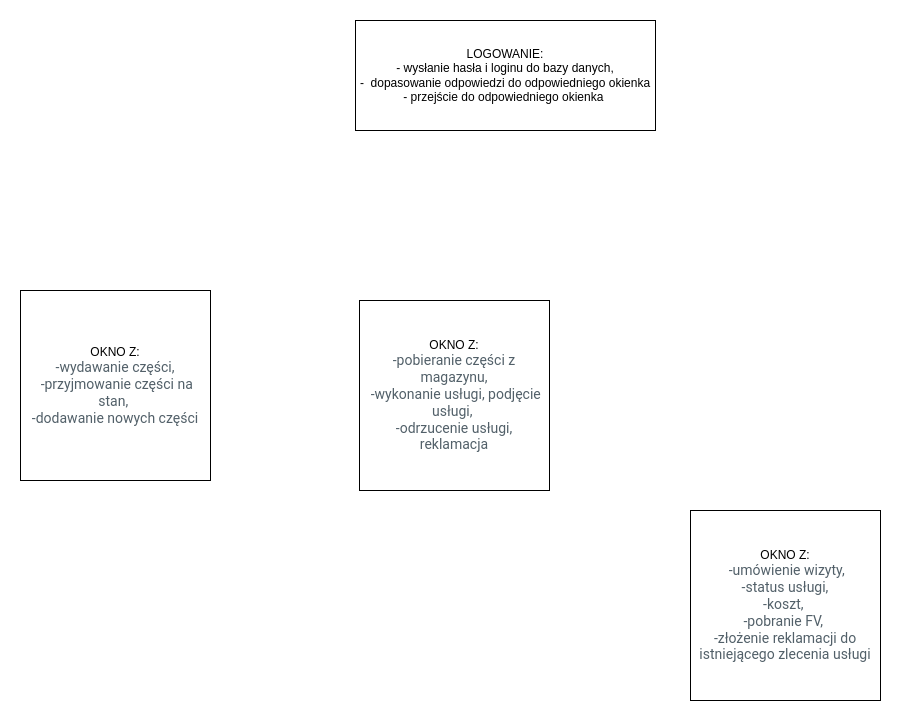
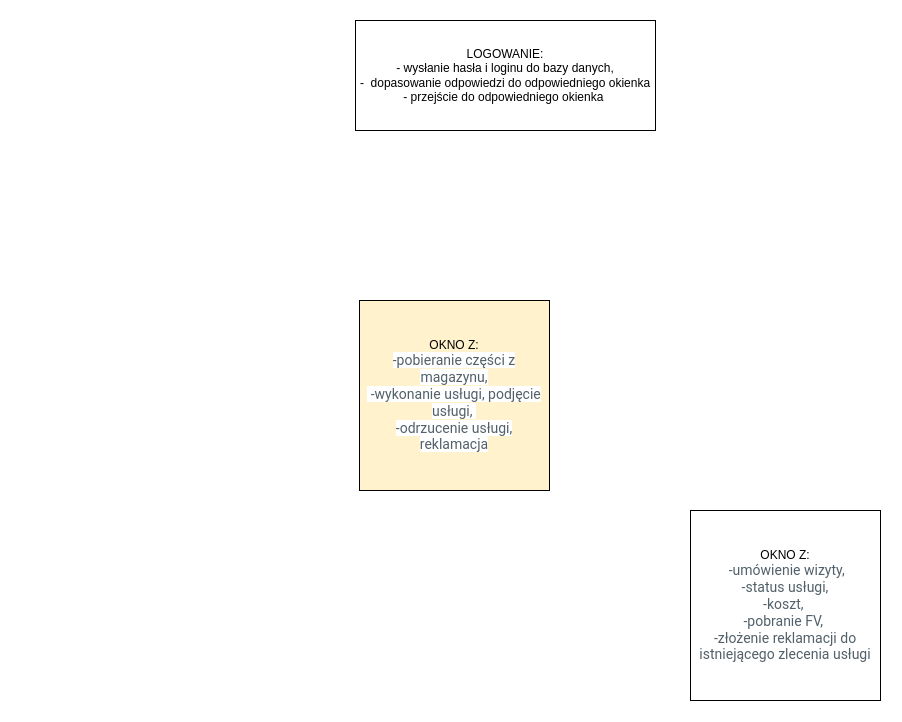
node "OKNO Z: -wydawanie części, -przyjmowanie części na stan, -dodawanie nowych części": removed
node "OKNO Z: -pobieranie części z magazynu, -wykonanie usługi, podjęcie usługi, -odrzucenie usługi, reklamacja": fillcolor #ffffff -> #fff2cc
